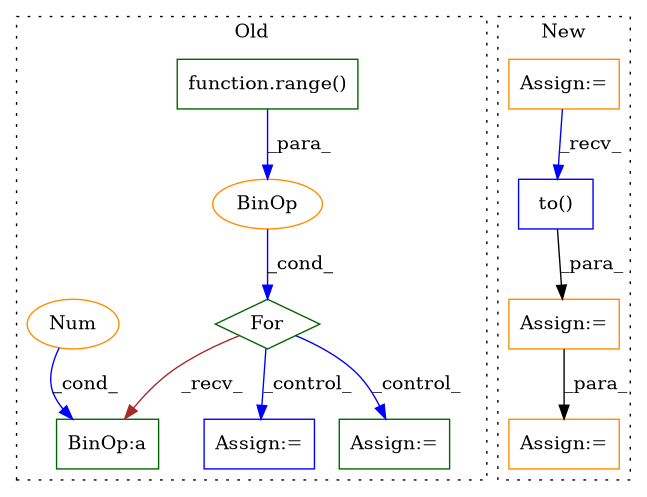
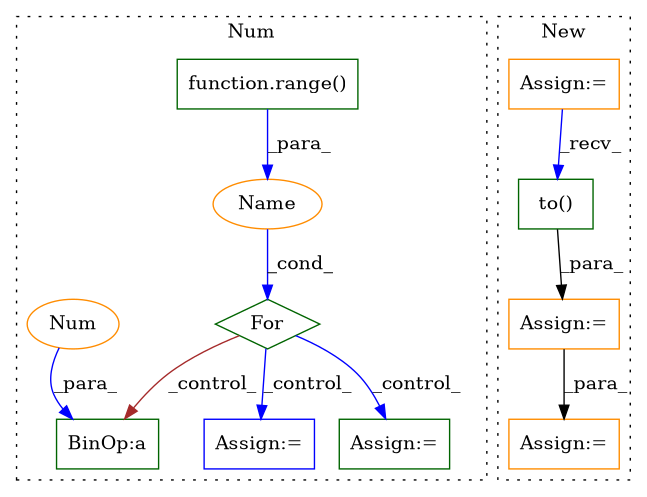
cluster "Old": label "Old" -> "Num"
node "BinOp": label "BinOp" -> "Name"
node "to()": color blue -> darkgreen
edge "Num" -> "BinOp:a": label "_cond_" -> "_para_"
edge "For" -> "BinOp:a": label "_recv_" -> "_control_"
